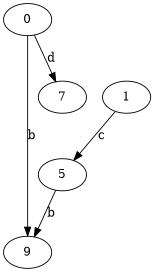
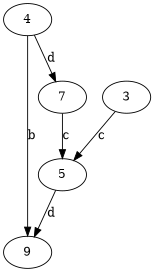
node "0": label "0" -> "4"
node "1": label "1" -> "3"
edge "7" -> "5": added, label "c"
edge "5" -> "9": label "b" -> "d"
